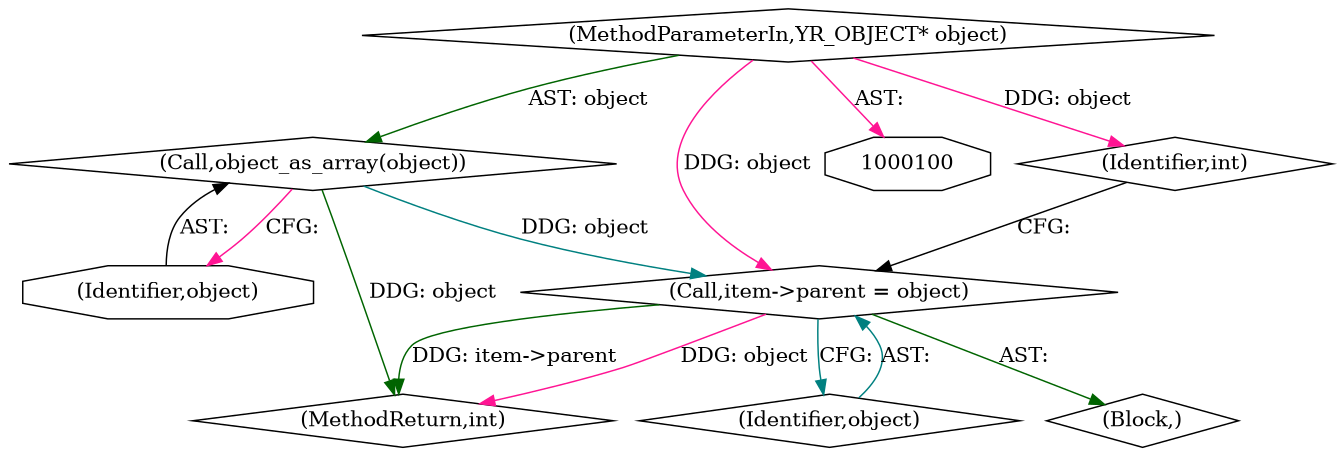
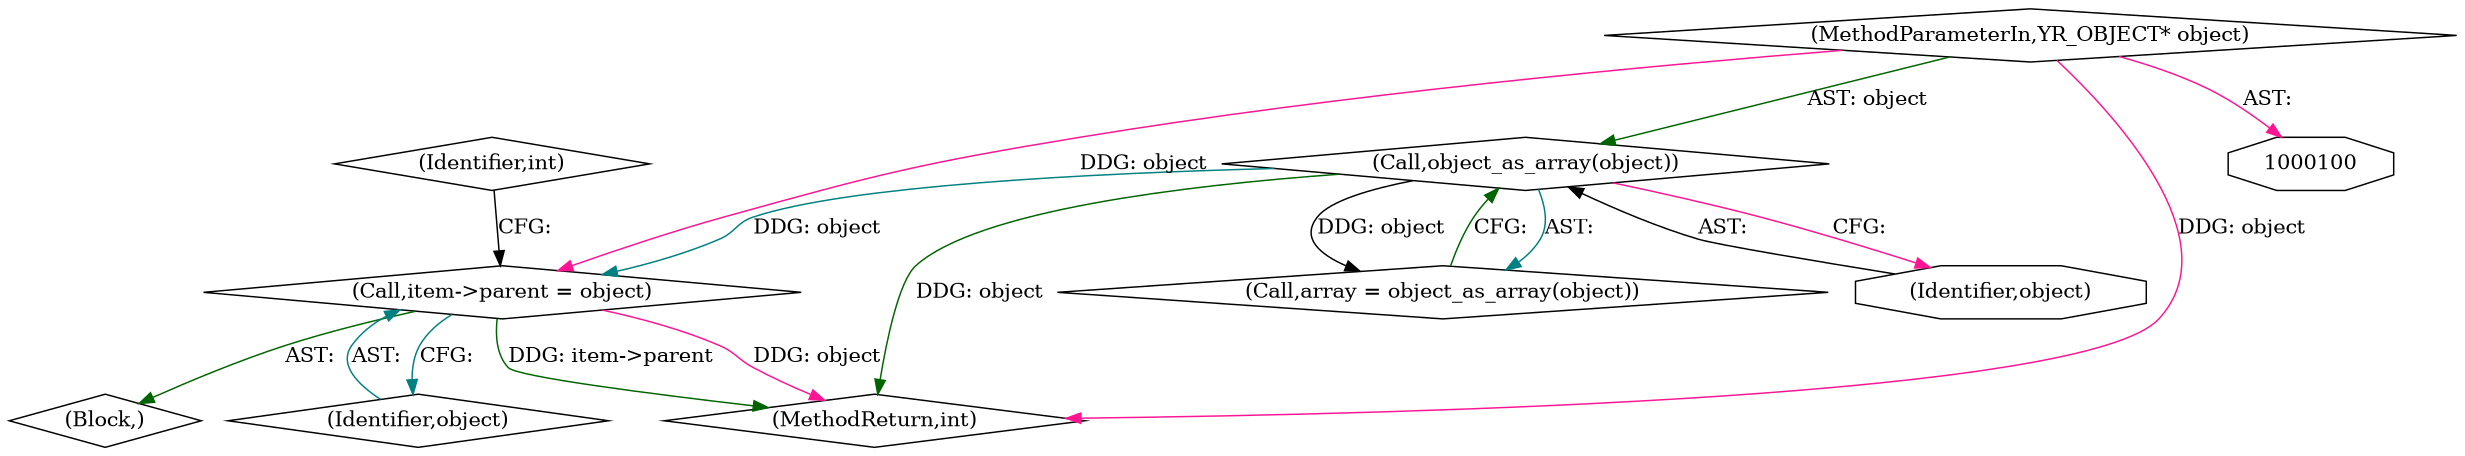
edge "(MethodParameterIn,YR_OBJECT* object)" -> "(Identifier,int)": now "(MethodParameterIn,YR_OBJECT* object)" -> "(MethodReturn,int)"
node "(Call,array = object_as_array(object))": added
